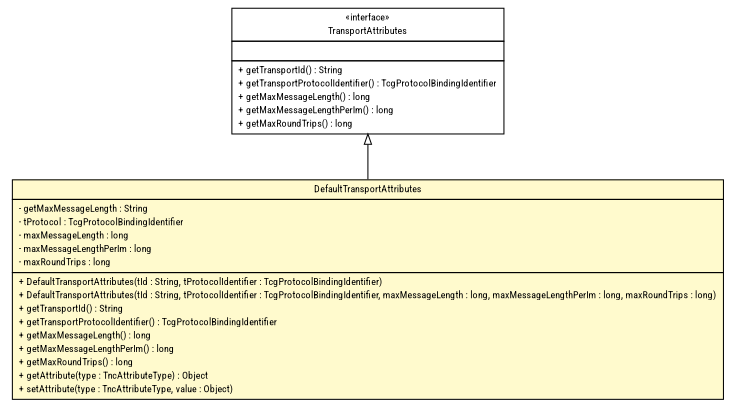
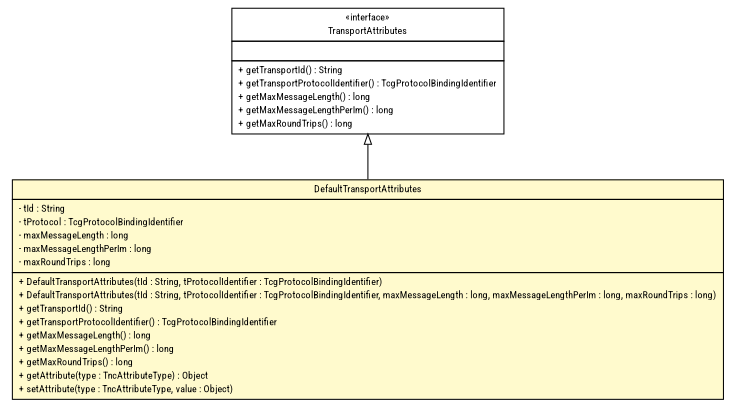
node "DefaultTransportAttributes": text "- getMaxMessageLength : String" -> "- tId : String"
